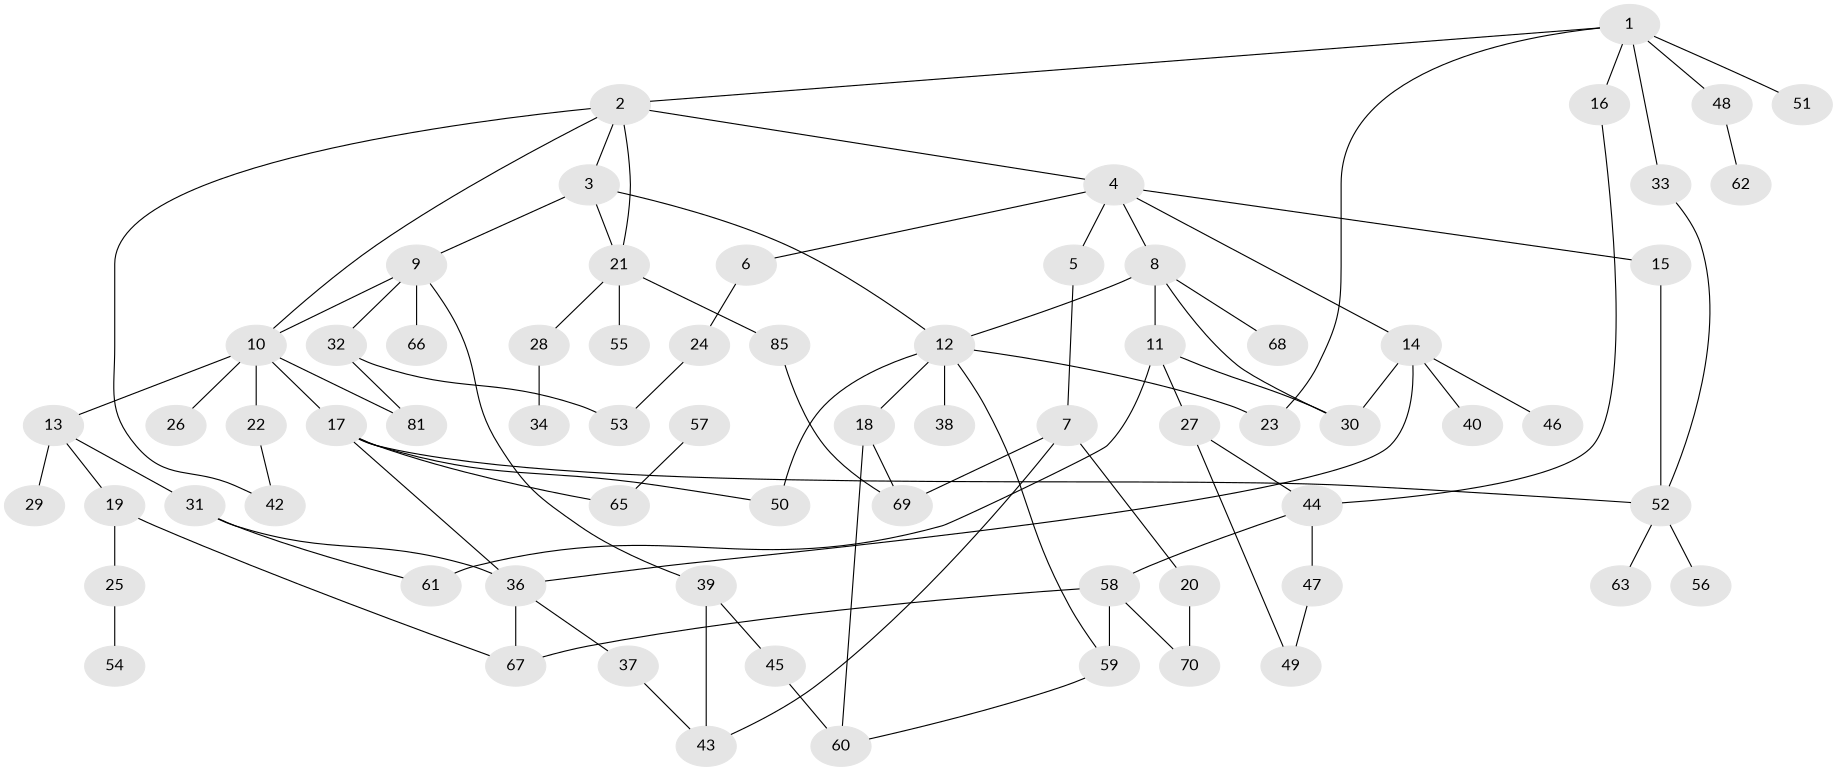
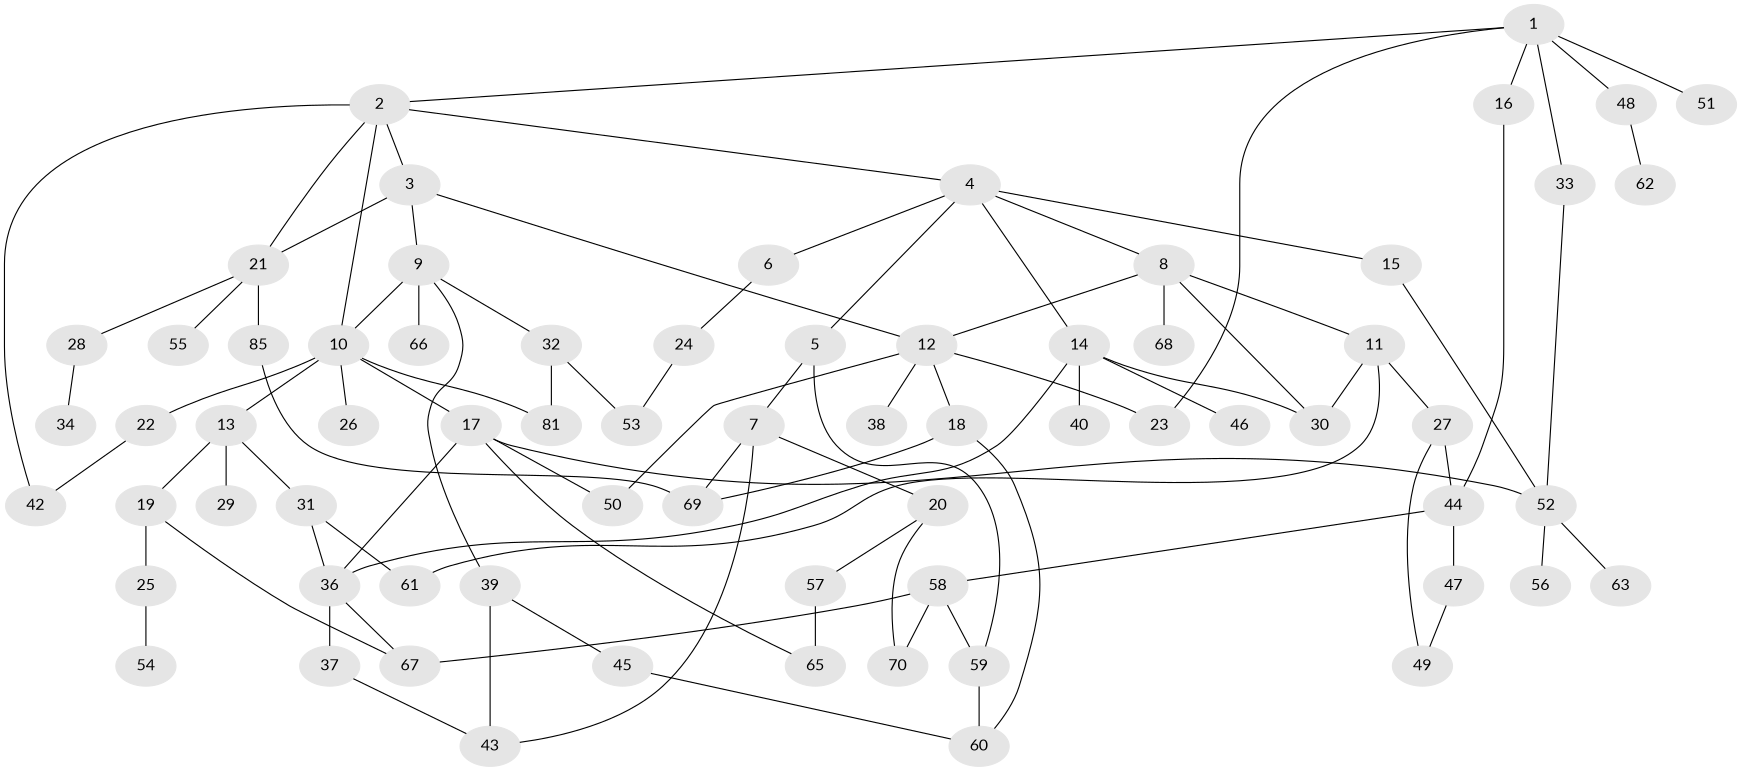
edge "12" -- "59": now "5" -- "59"
edge "20" -- "57": added
